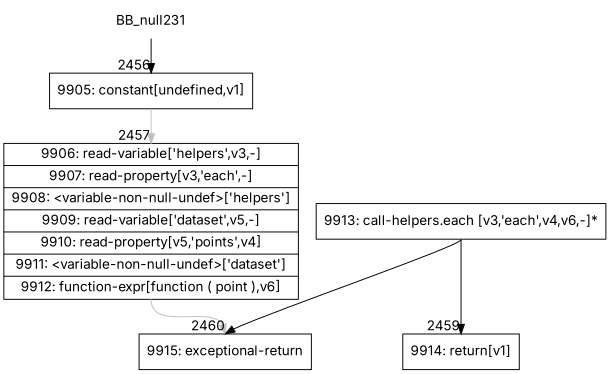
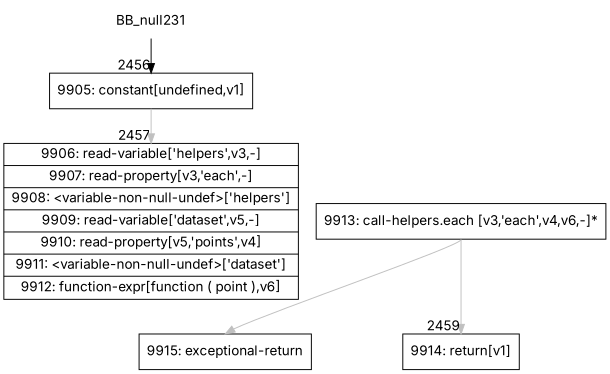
edge "9913: call-helpers.each [v3,'each',v4,v6,-]*" -> "9914: return[v1]": color black -> gray
edge "9913: call-helpers.each [v3,'each',v4,v6,-]*" -> "9915: exceptional-return": color black -> gray
edge "9906: read-variable['helpers',v3,-]" -> "9915: exceptional-return": removed
